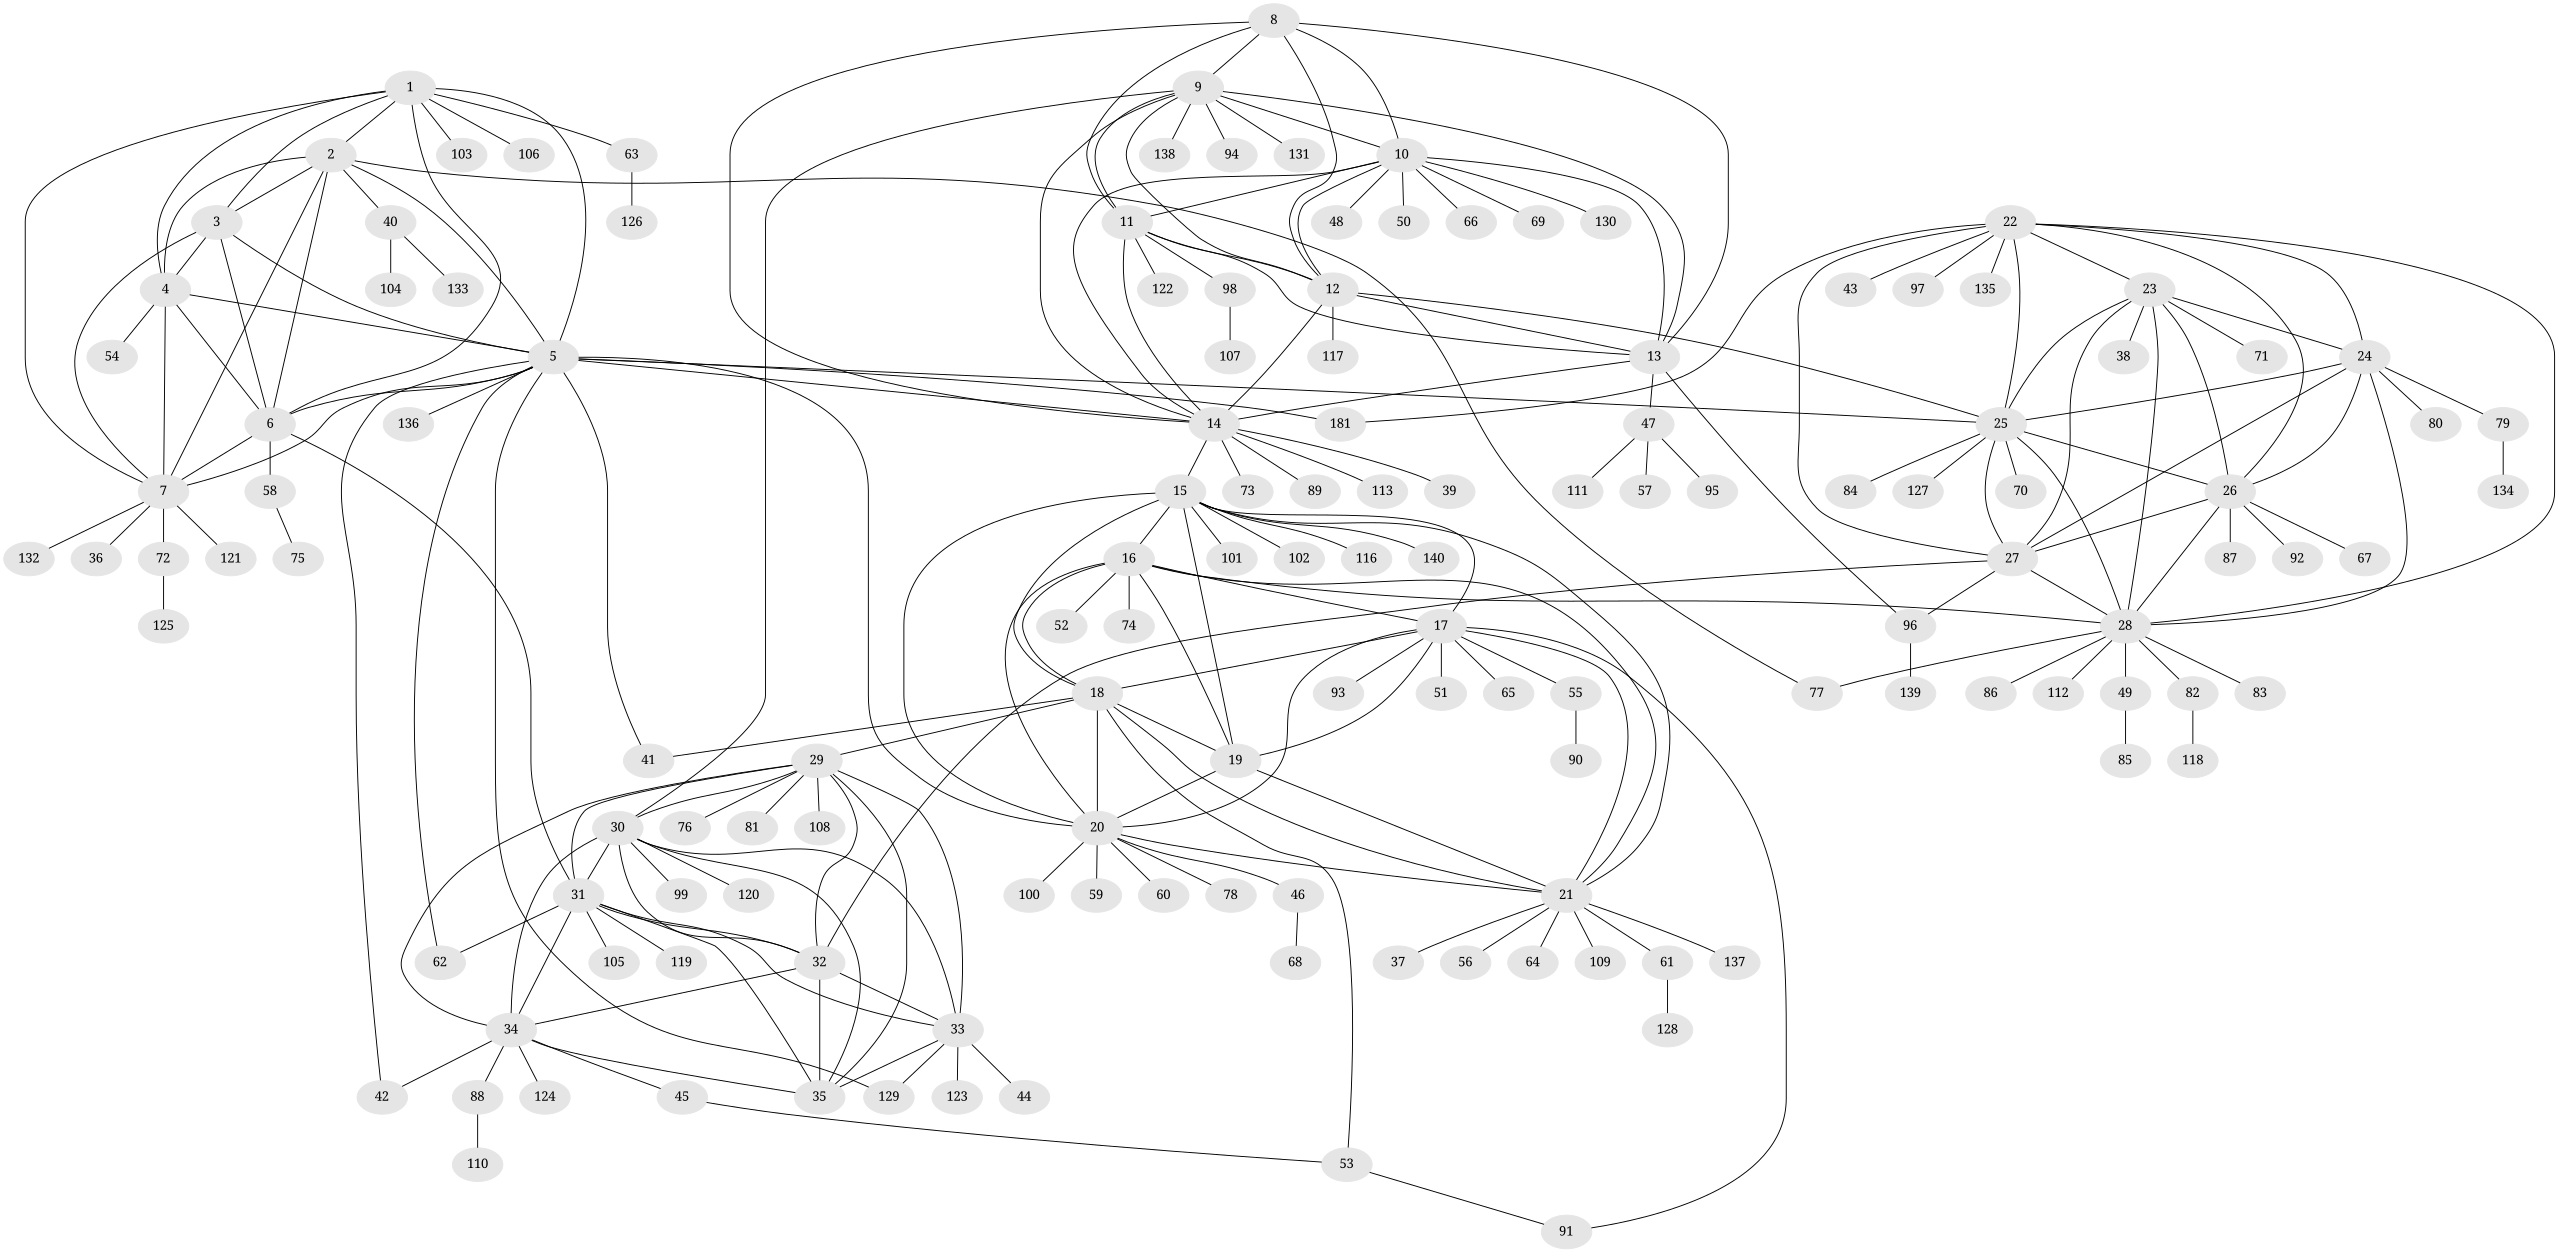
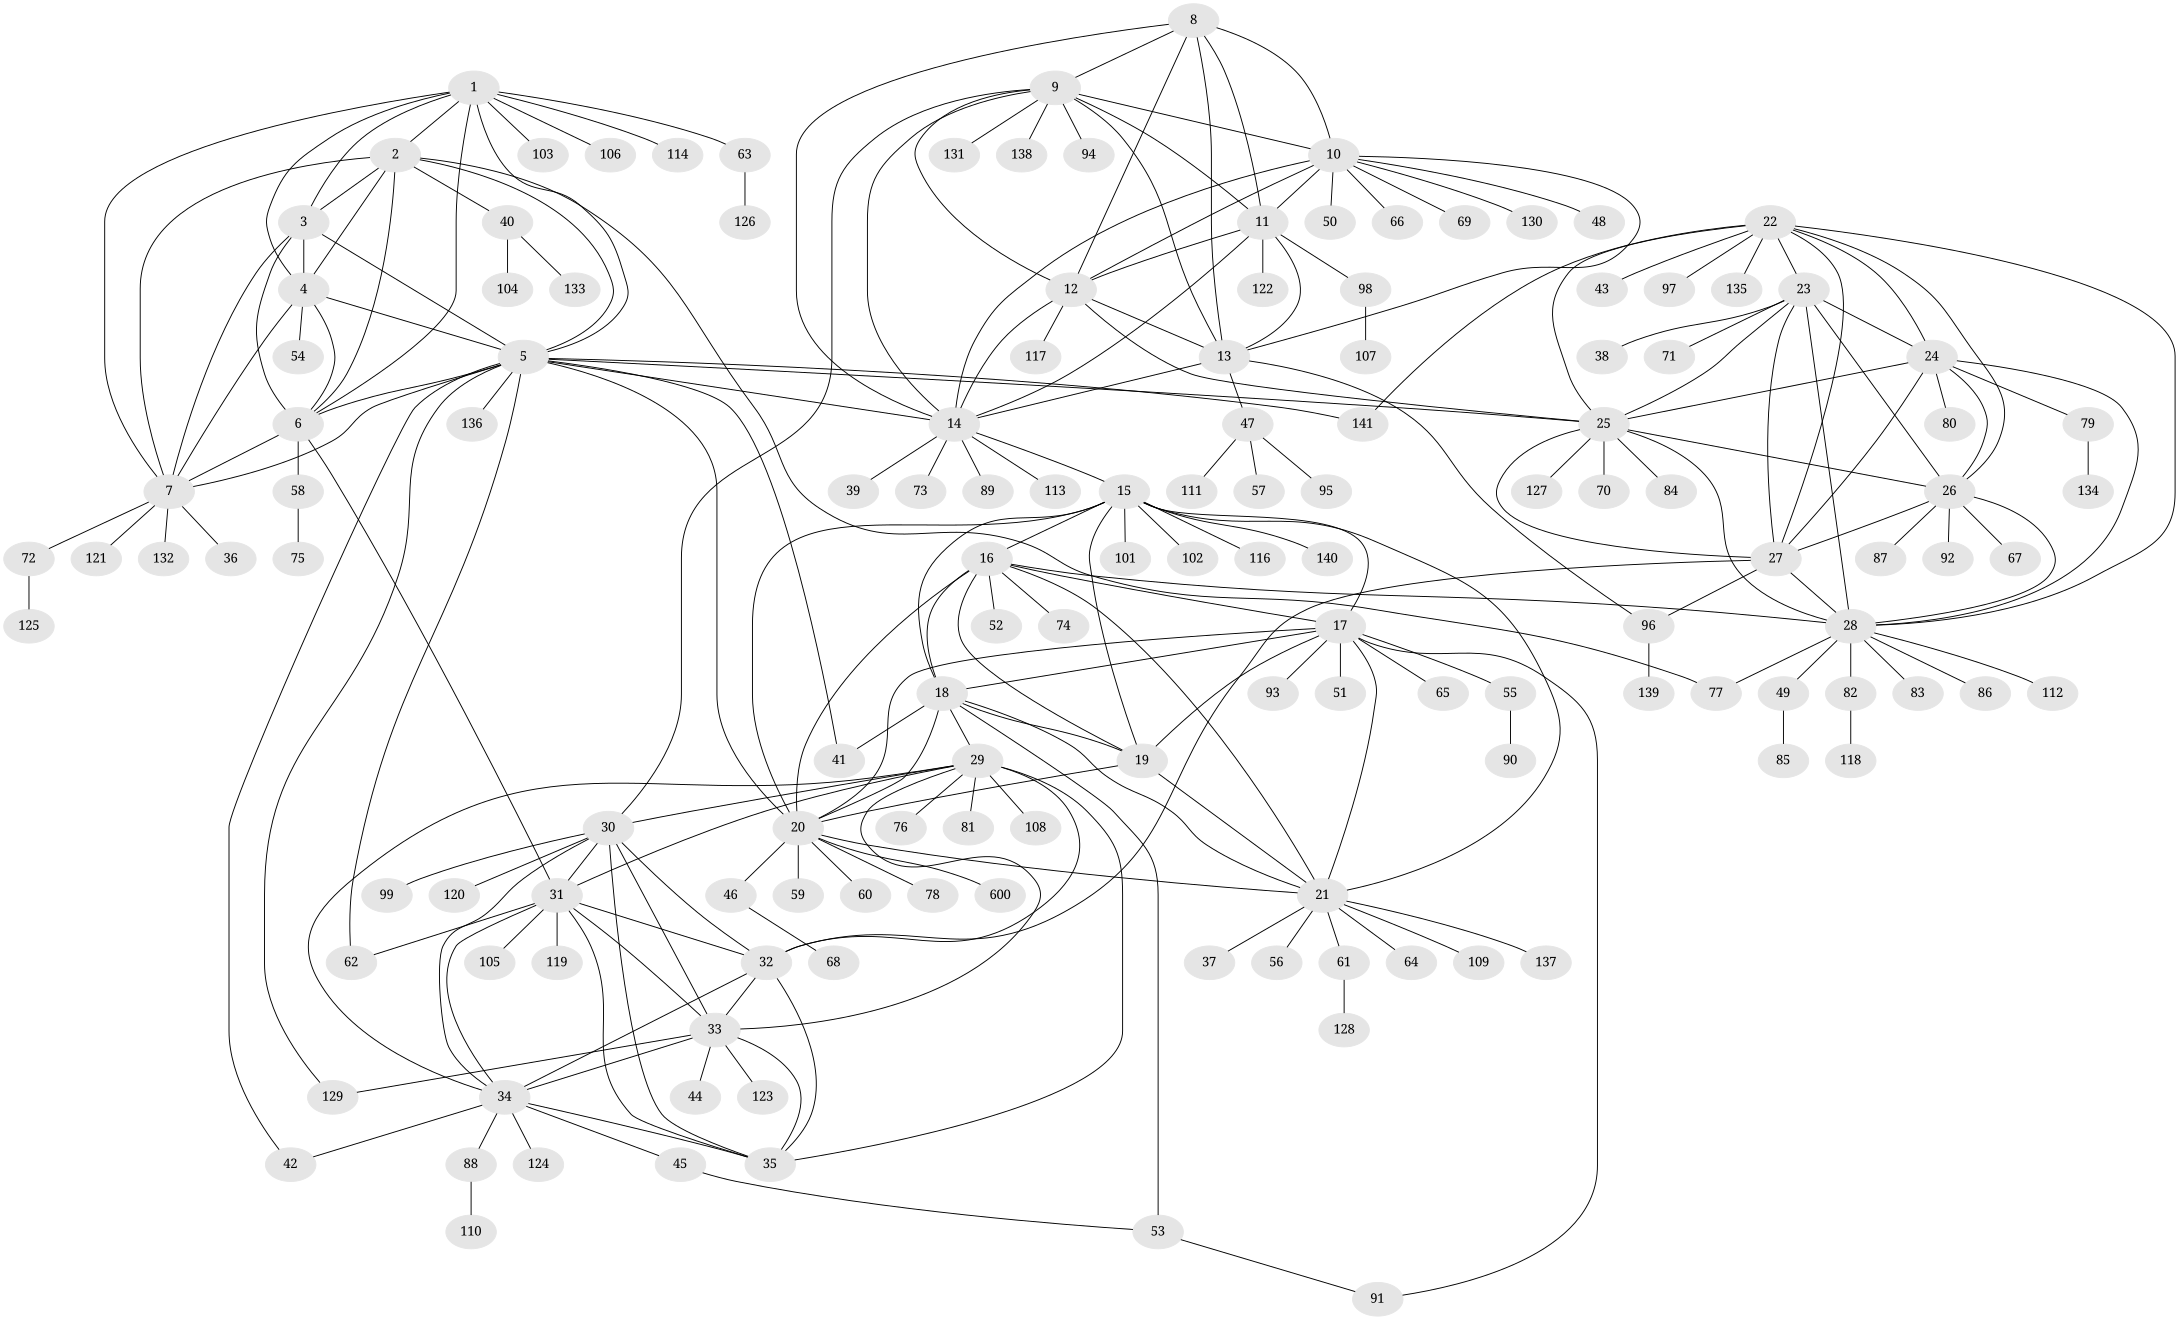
node "114": added
node "181": label "181" -> "141"
node "100": label "100" -> "600"
edge "33" -- "34": added
